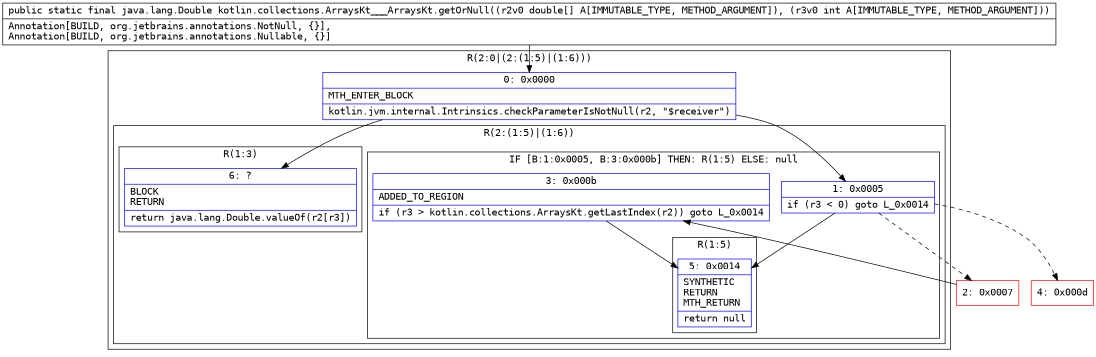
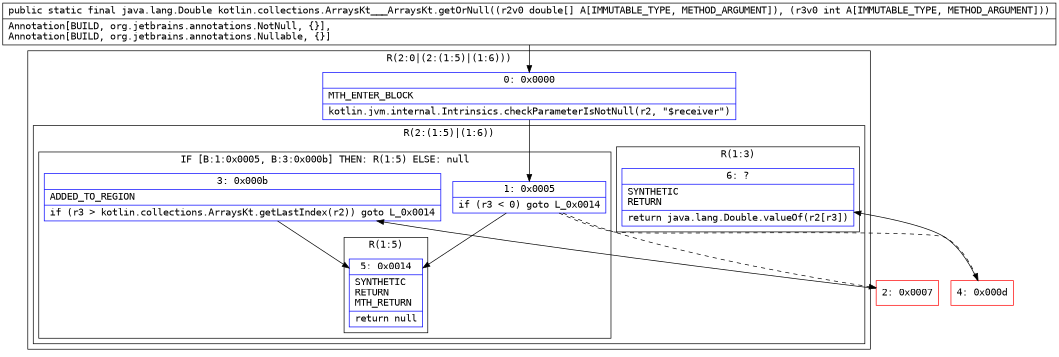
edge "0: 0x0000" -> "6: ?": now "4: 0x000d" -> "6: ?"
node "6: ?": text "BLOCK" -> "SYNTHETIC"
